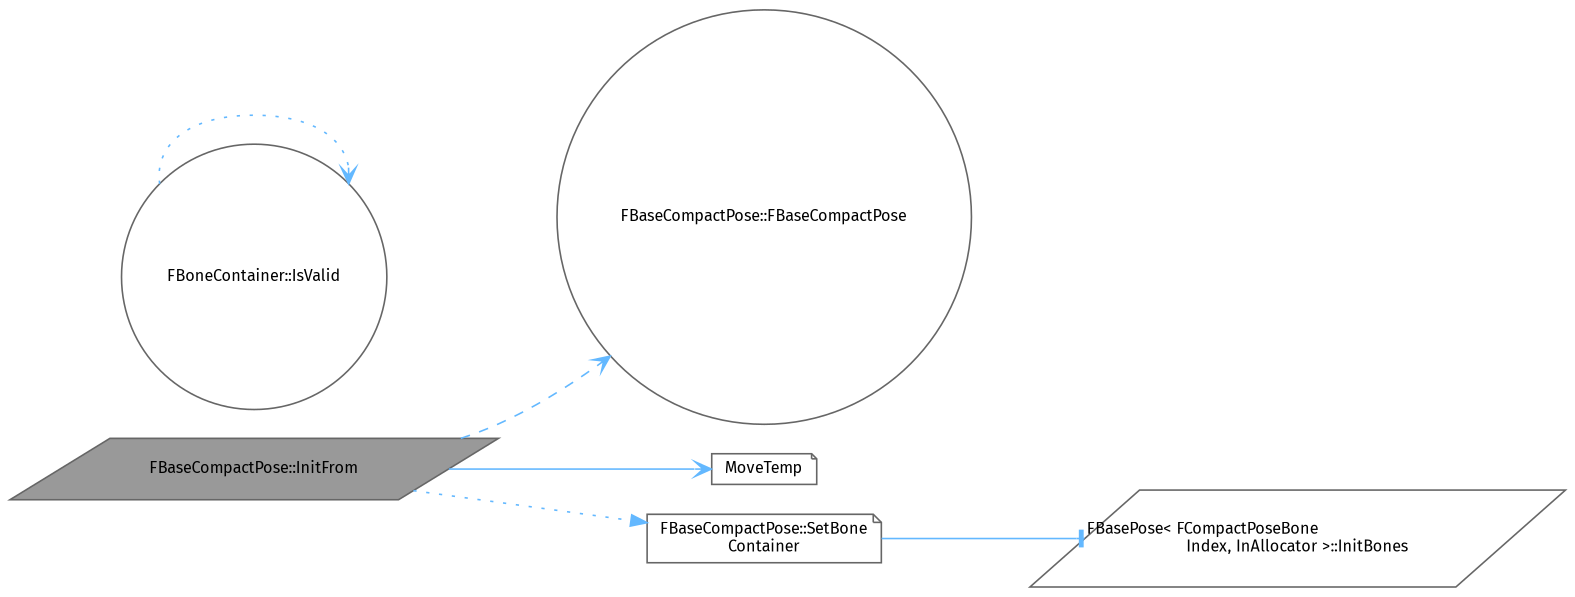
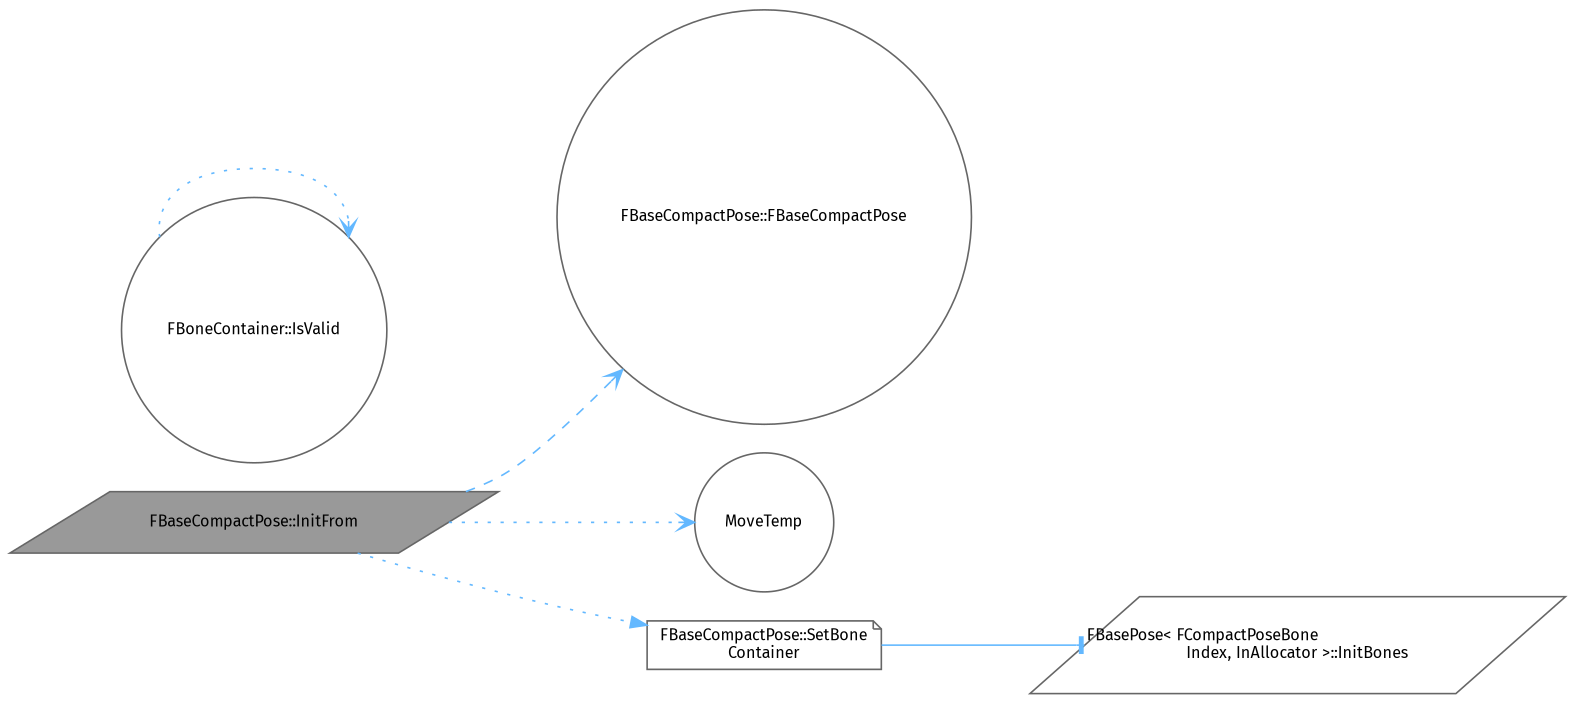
edge "FBaseCompactPose::InitFrom" -> "MoveTemp": style solid -> dotted
node "MoveTemp": shape note -> circle
